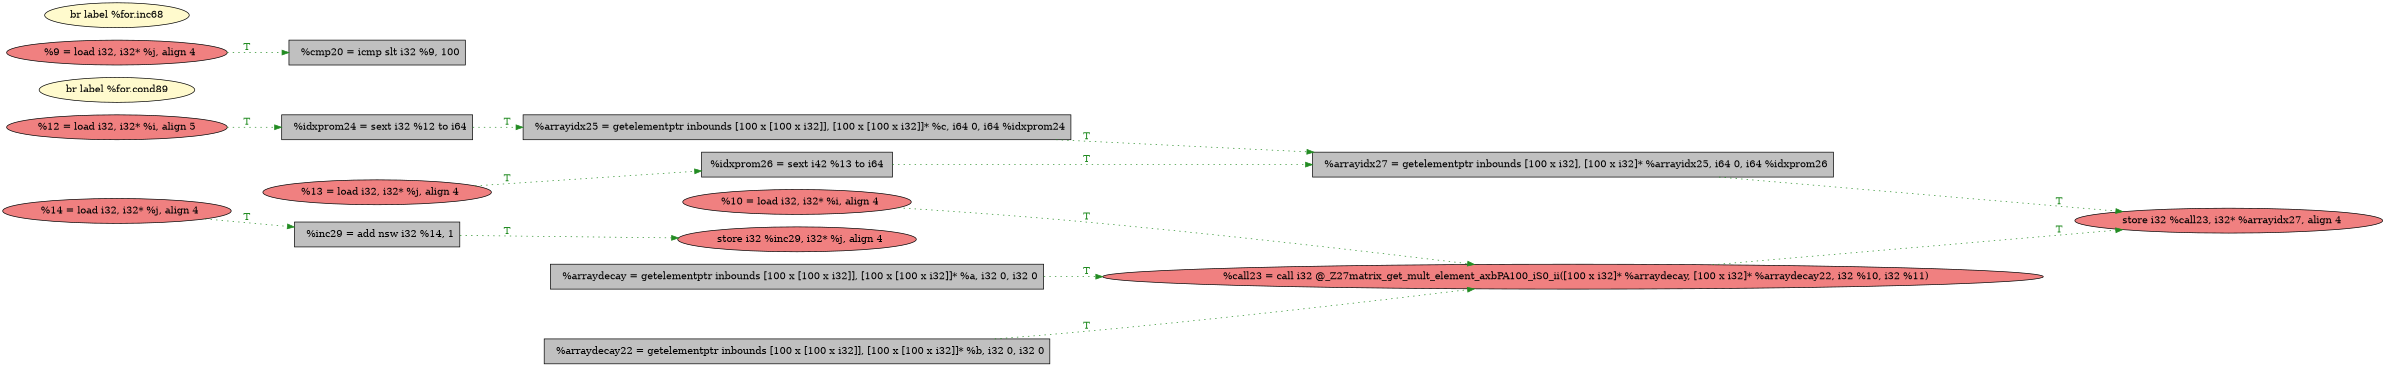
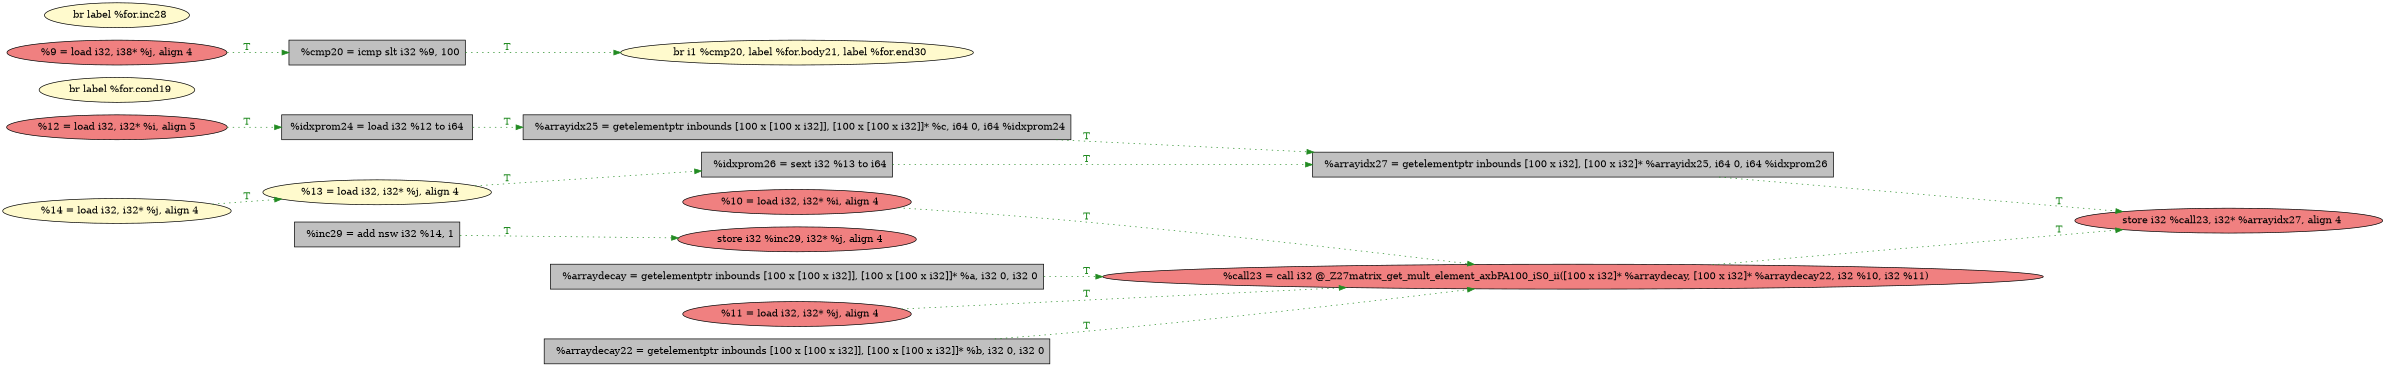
node "br label %for.inc68": label "br label %for.inc68" -> "br label %for.inc28"
node "%9 = load i32, i32* %j, align 4": label "%9 = load i32, i32* %j, align 4" -> "%9 = load i32, i38* %j, align 4"
node "br i1 %cmp20, label %for.body21, label %for.end30": added
node "br label %for.cond89": label "br label %for.cond89" -> "br label %for.cond19"
node "%idxprom24 = sext i32 %12 to i64": label "%idxprom24 = sext i32 %12 to i64" -> "%idxprom24 = load i32 %12 to i64"
node "%idxprom26 = sext i42 %13 to i64": label "%idxprom26 = sext i42 %13 to i64" -> "%idxprom26 = sext i32 %13 to i64"
node "%13 = load i32, i32* %j, align 4": fillcolor lightcoral -> lemonchiffon
node "%14 = load i32, i32* %j, align 4": fillcolor lightcoral -> lemonchiffon
edge "%14 = load i32, i32* %j, align 4" -> "%inc29 = add nsw i32 %14, 1": now "%14 = load i32, i32* %j, align 4" -> "%13 = load i32, i32* %j, align 4"
node "%11 = load i32, i32* %j, align 4": added
